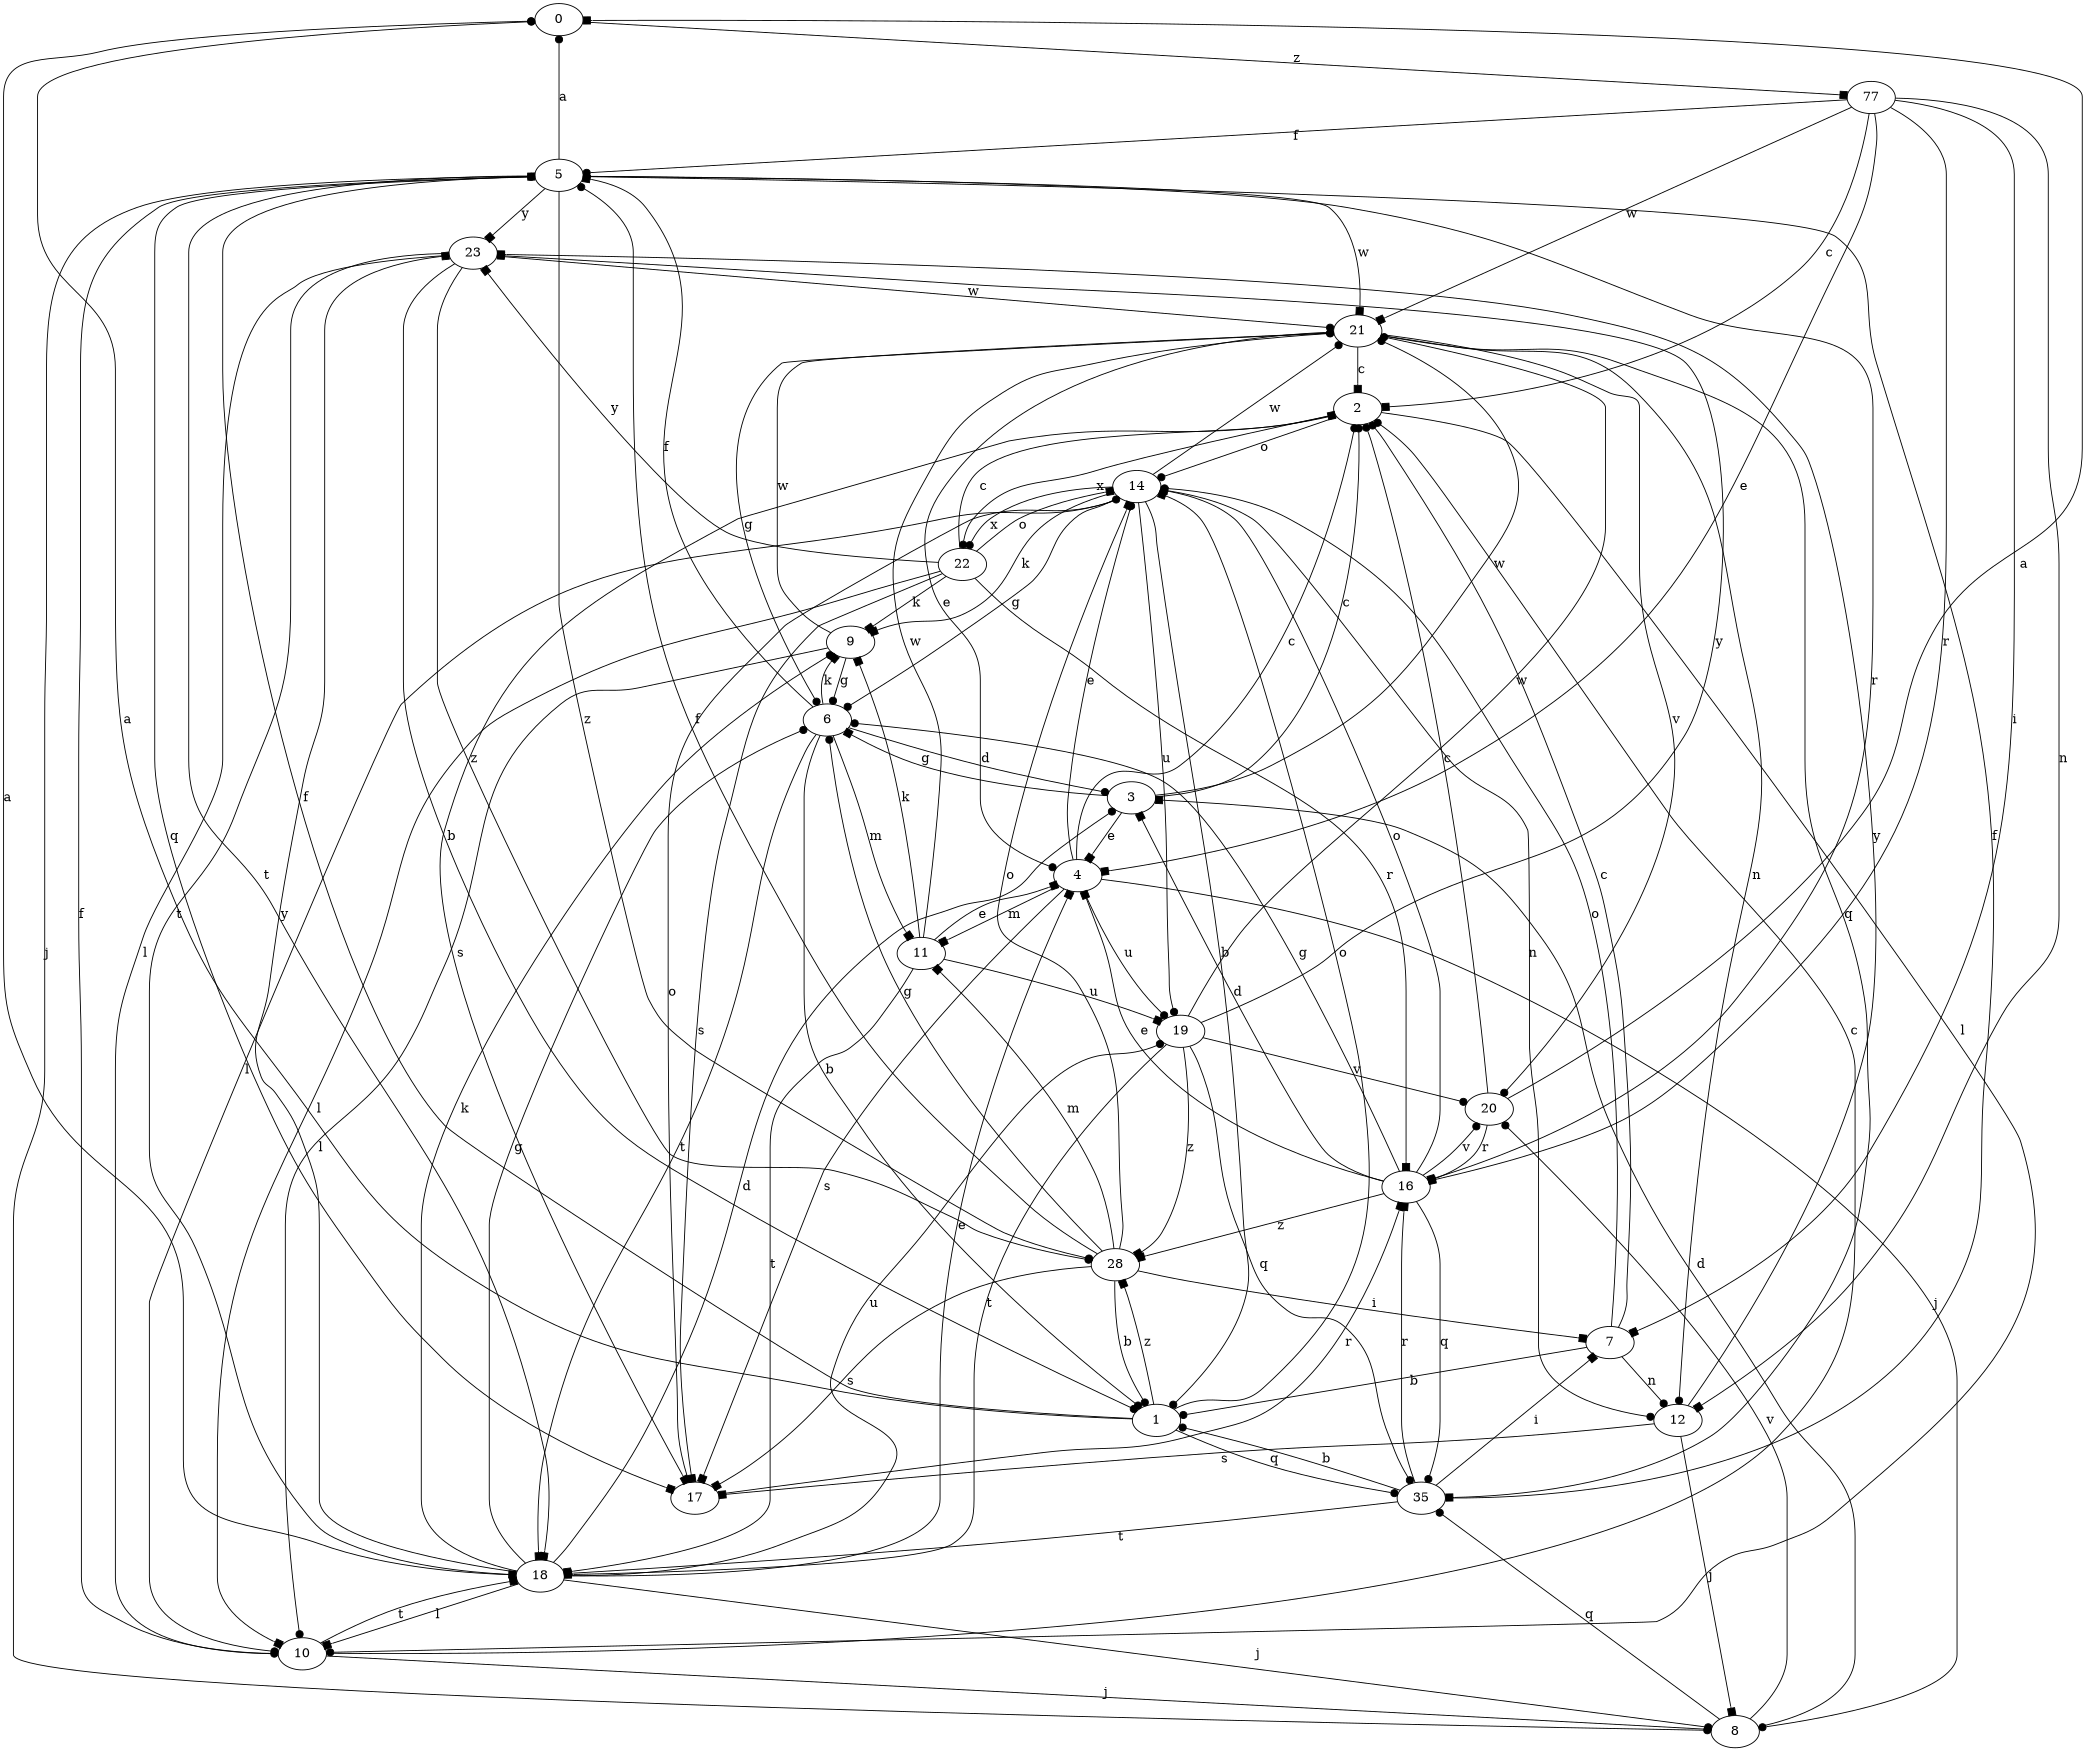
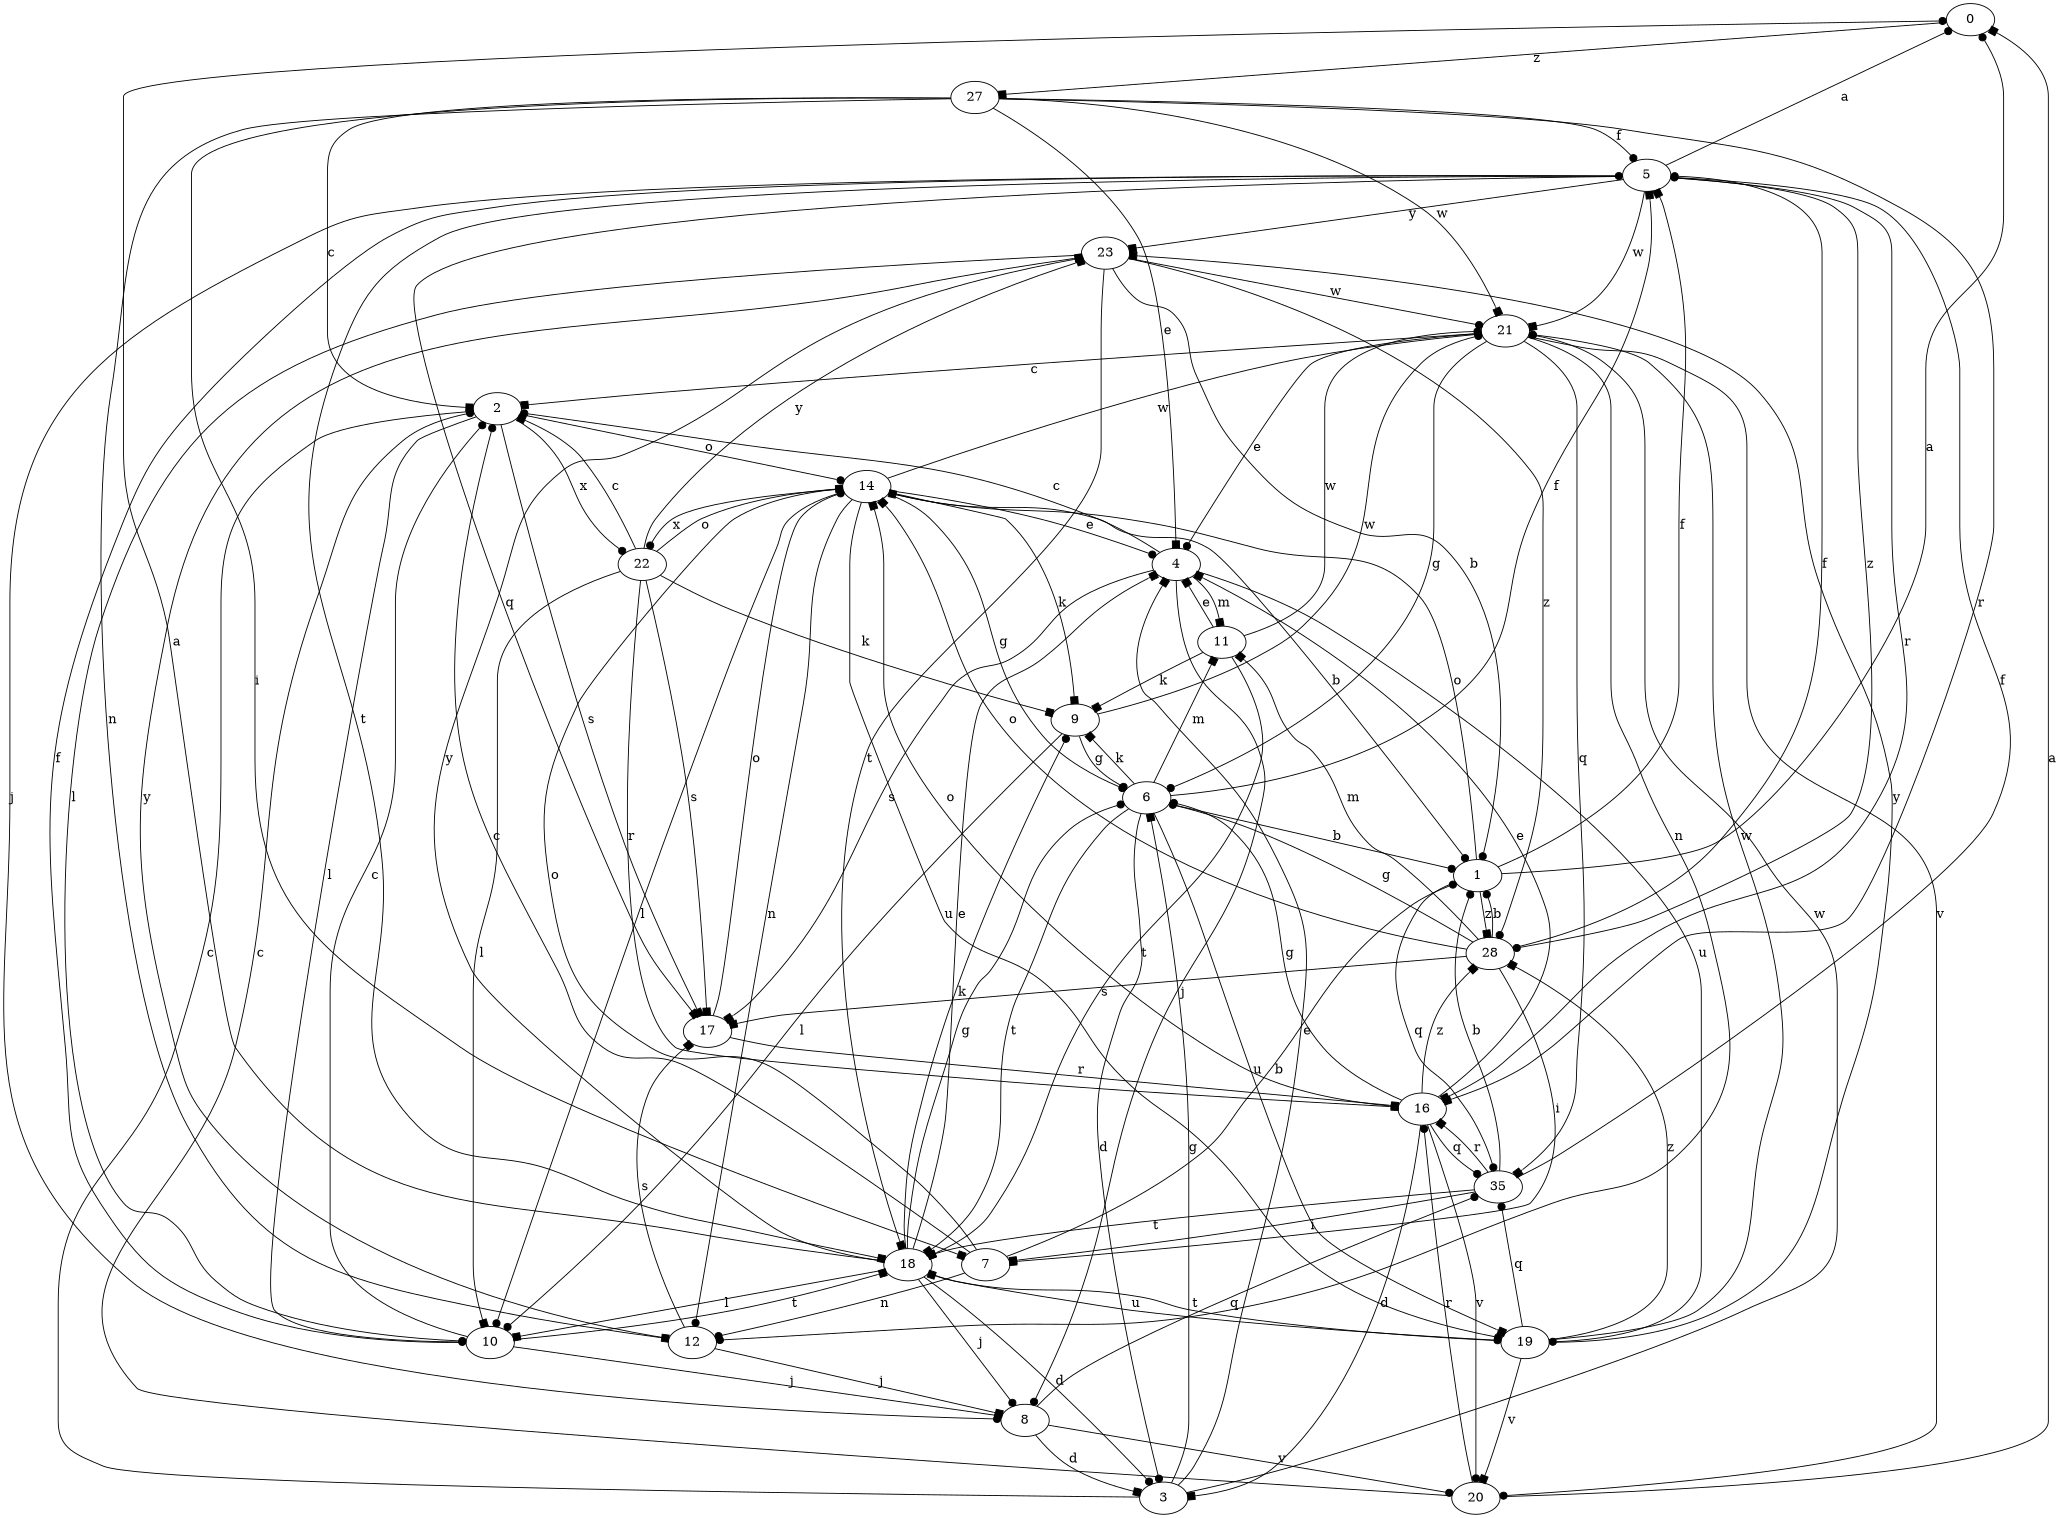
node "77": label "77" -> "27"
edge "4" -> "14": reversed
edge "11" -> "19": now "6" -> "19"
edge "19" -> "20": arrowhead dot -> box
